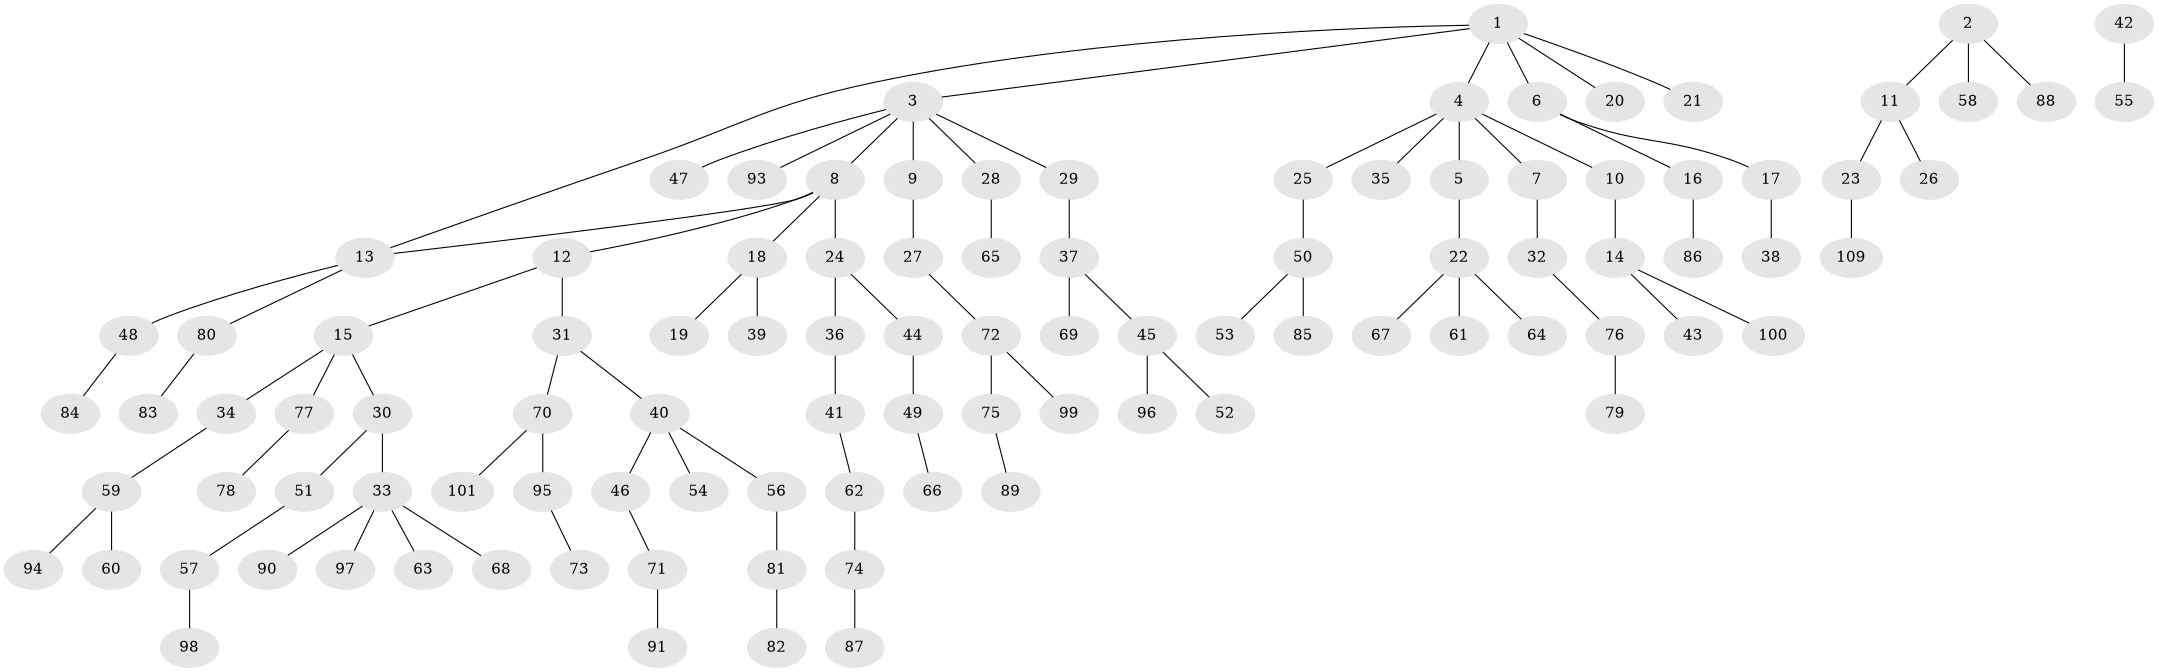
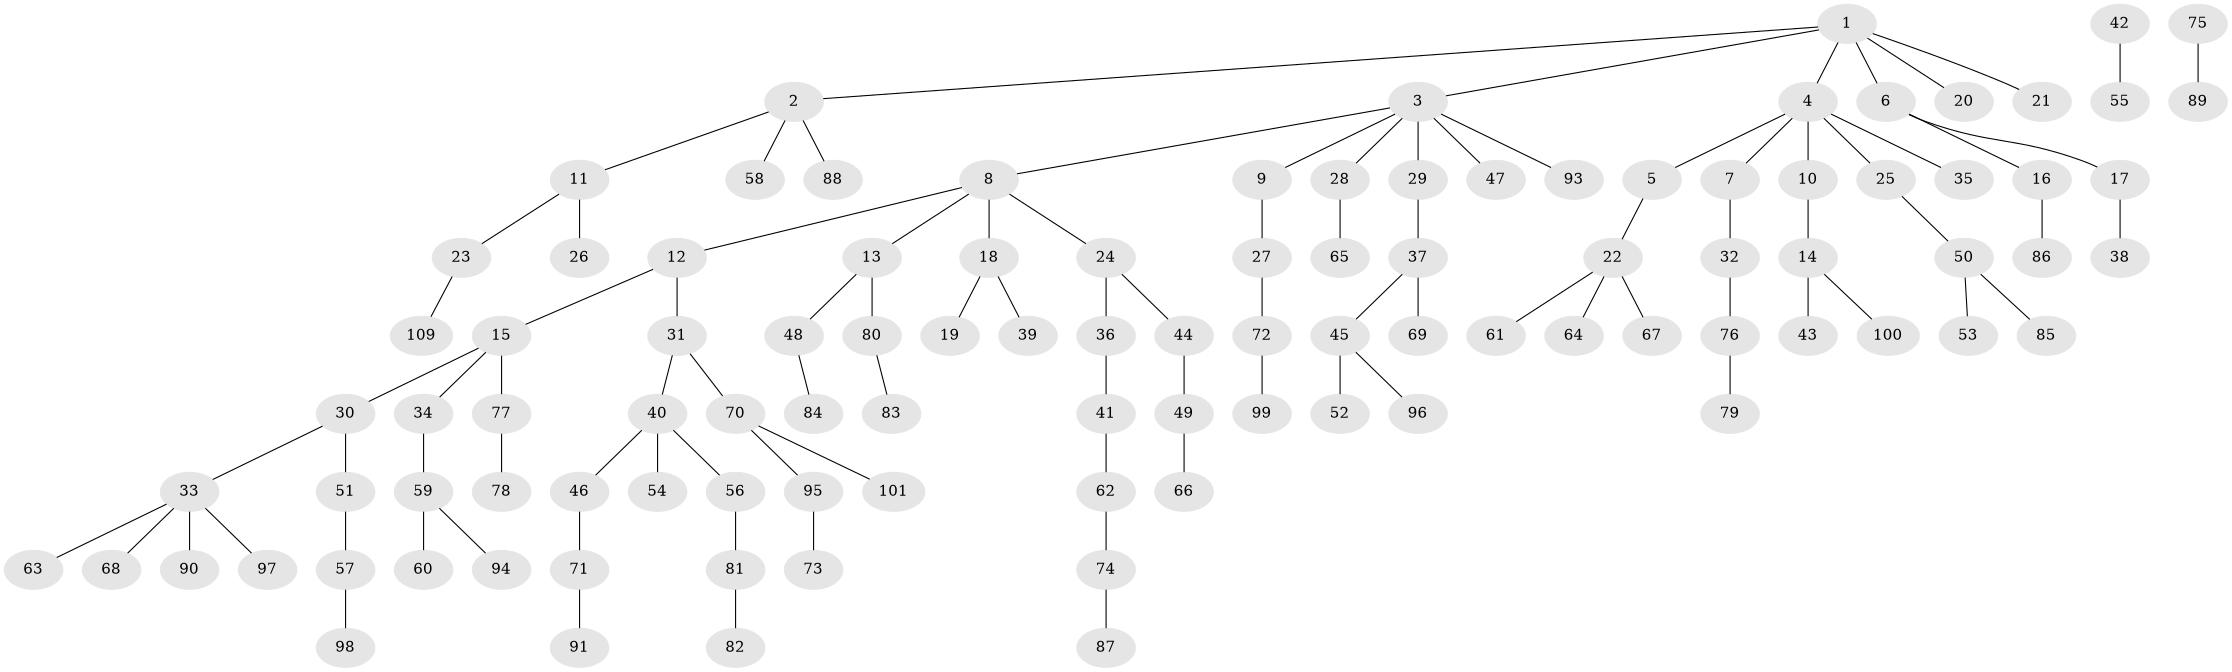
edge "1" -- "13": now "1" -- "2"
edge "72" -- "75": removed
